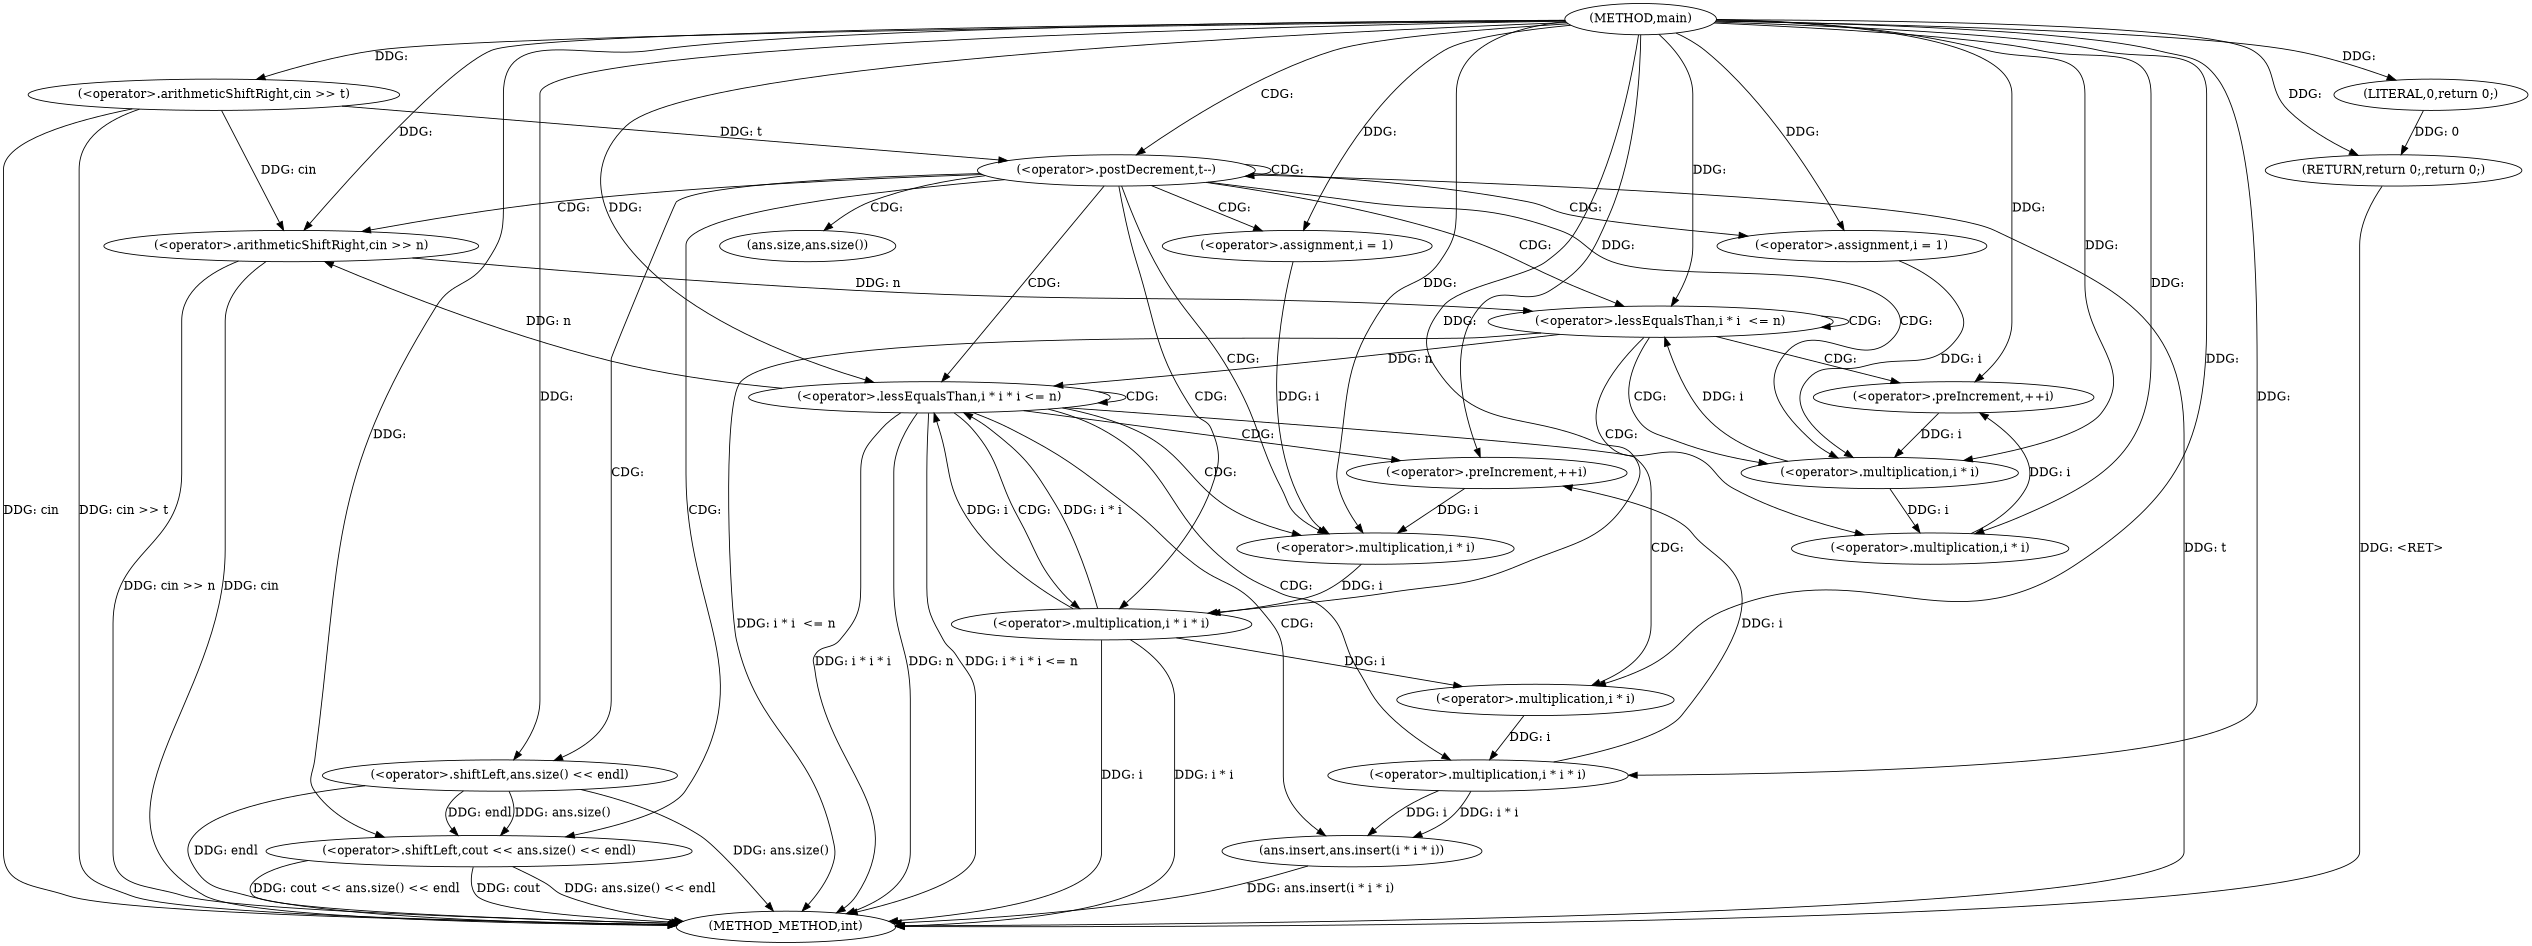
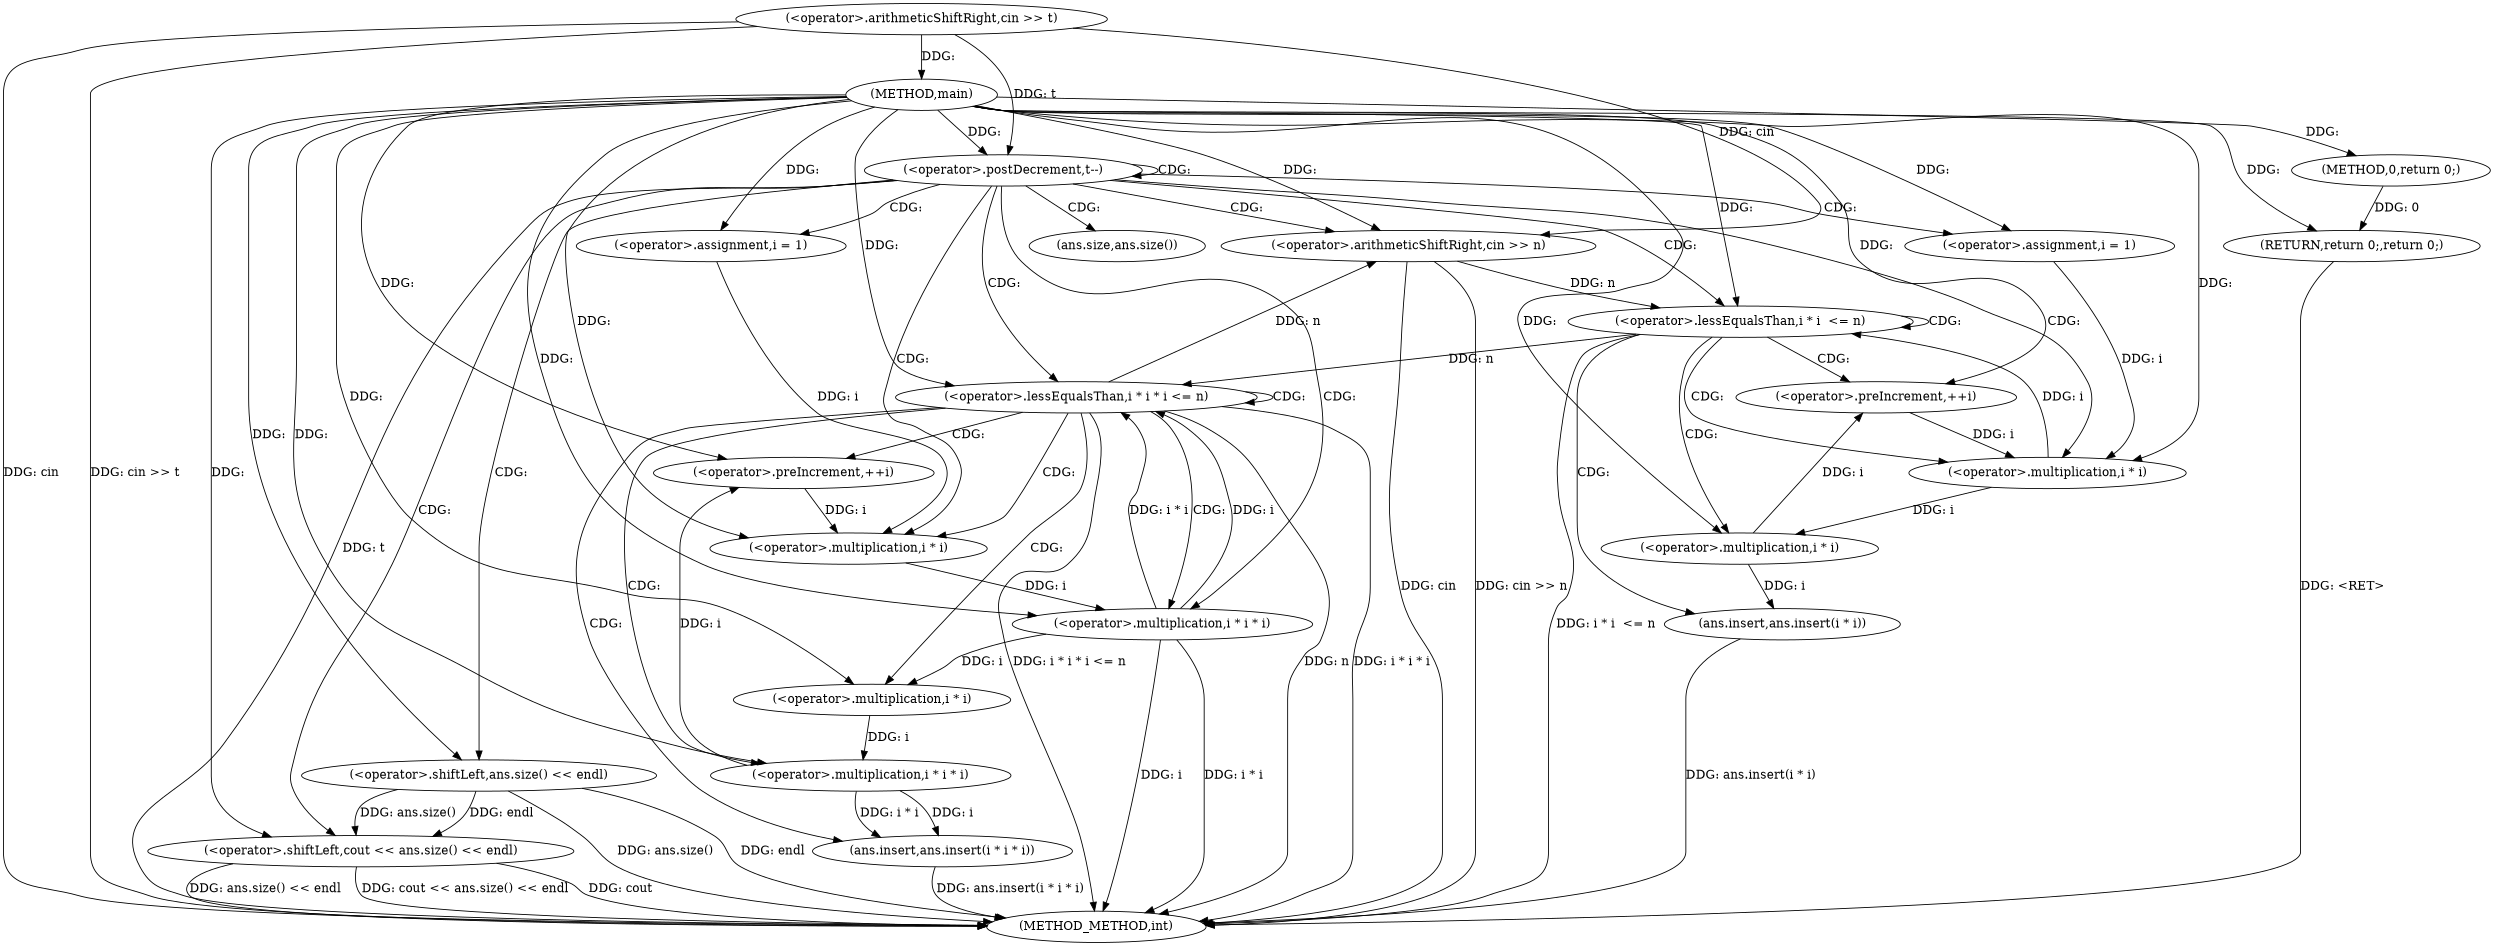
edge "(METHOD,main)" -> "(<operator>.arithmeticShiftRight,cin >> t)": reversed
edge "(METHOD,main)" -> "(<operator>.postDecrement,t--)": label "CDG: " -> "DDG: "
node "(LITERAL,0,return 0;)": label "(LITERAL,0,return 0;)" -> "(METHOD,0,return 0;)"
node "(ans.insert,ans.insert(i * i))": added
